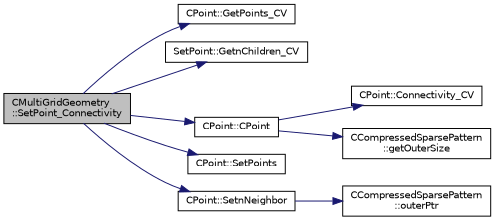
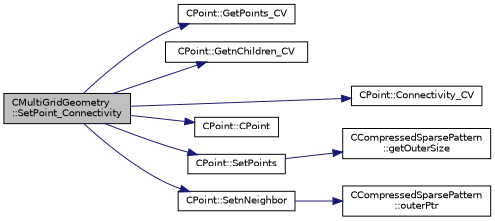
node "SetPoint::GetnChildren_CV": label "SetPoint::GetnChildren_CV" -> "CPoint::GetnChildren_CV"
edge "CPoint::CPoint" -> "CPoint::Connectivity_CV": now "CMultiGridGeometry ::SetPoint_Connectivity" -> "CPoint::Connectivity_CV"
edge "CPoint::CPoint" -> "CCompressedSparsePattern ::getOuterSize": now "CPoint::SetPoints" -> "CCompressedSparsePattern ::getOuterSize"
